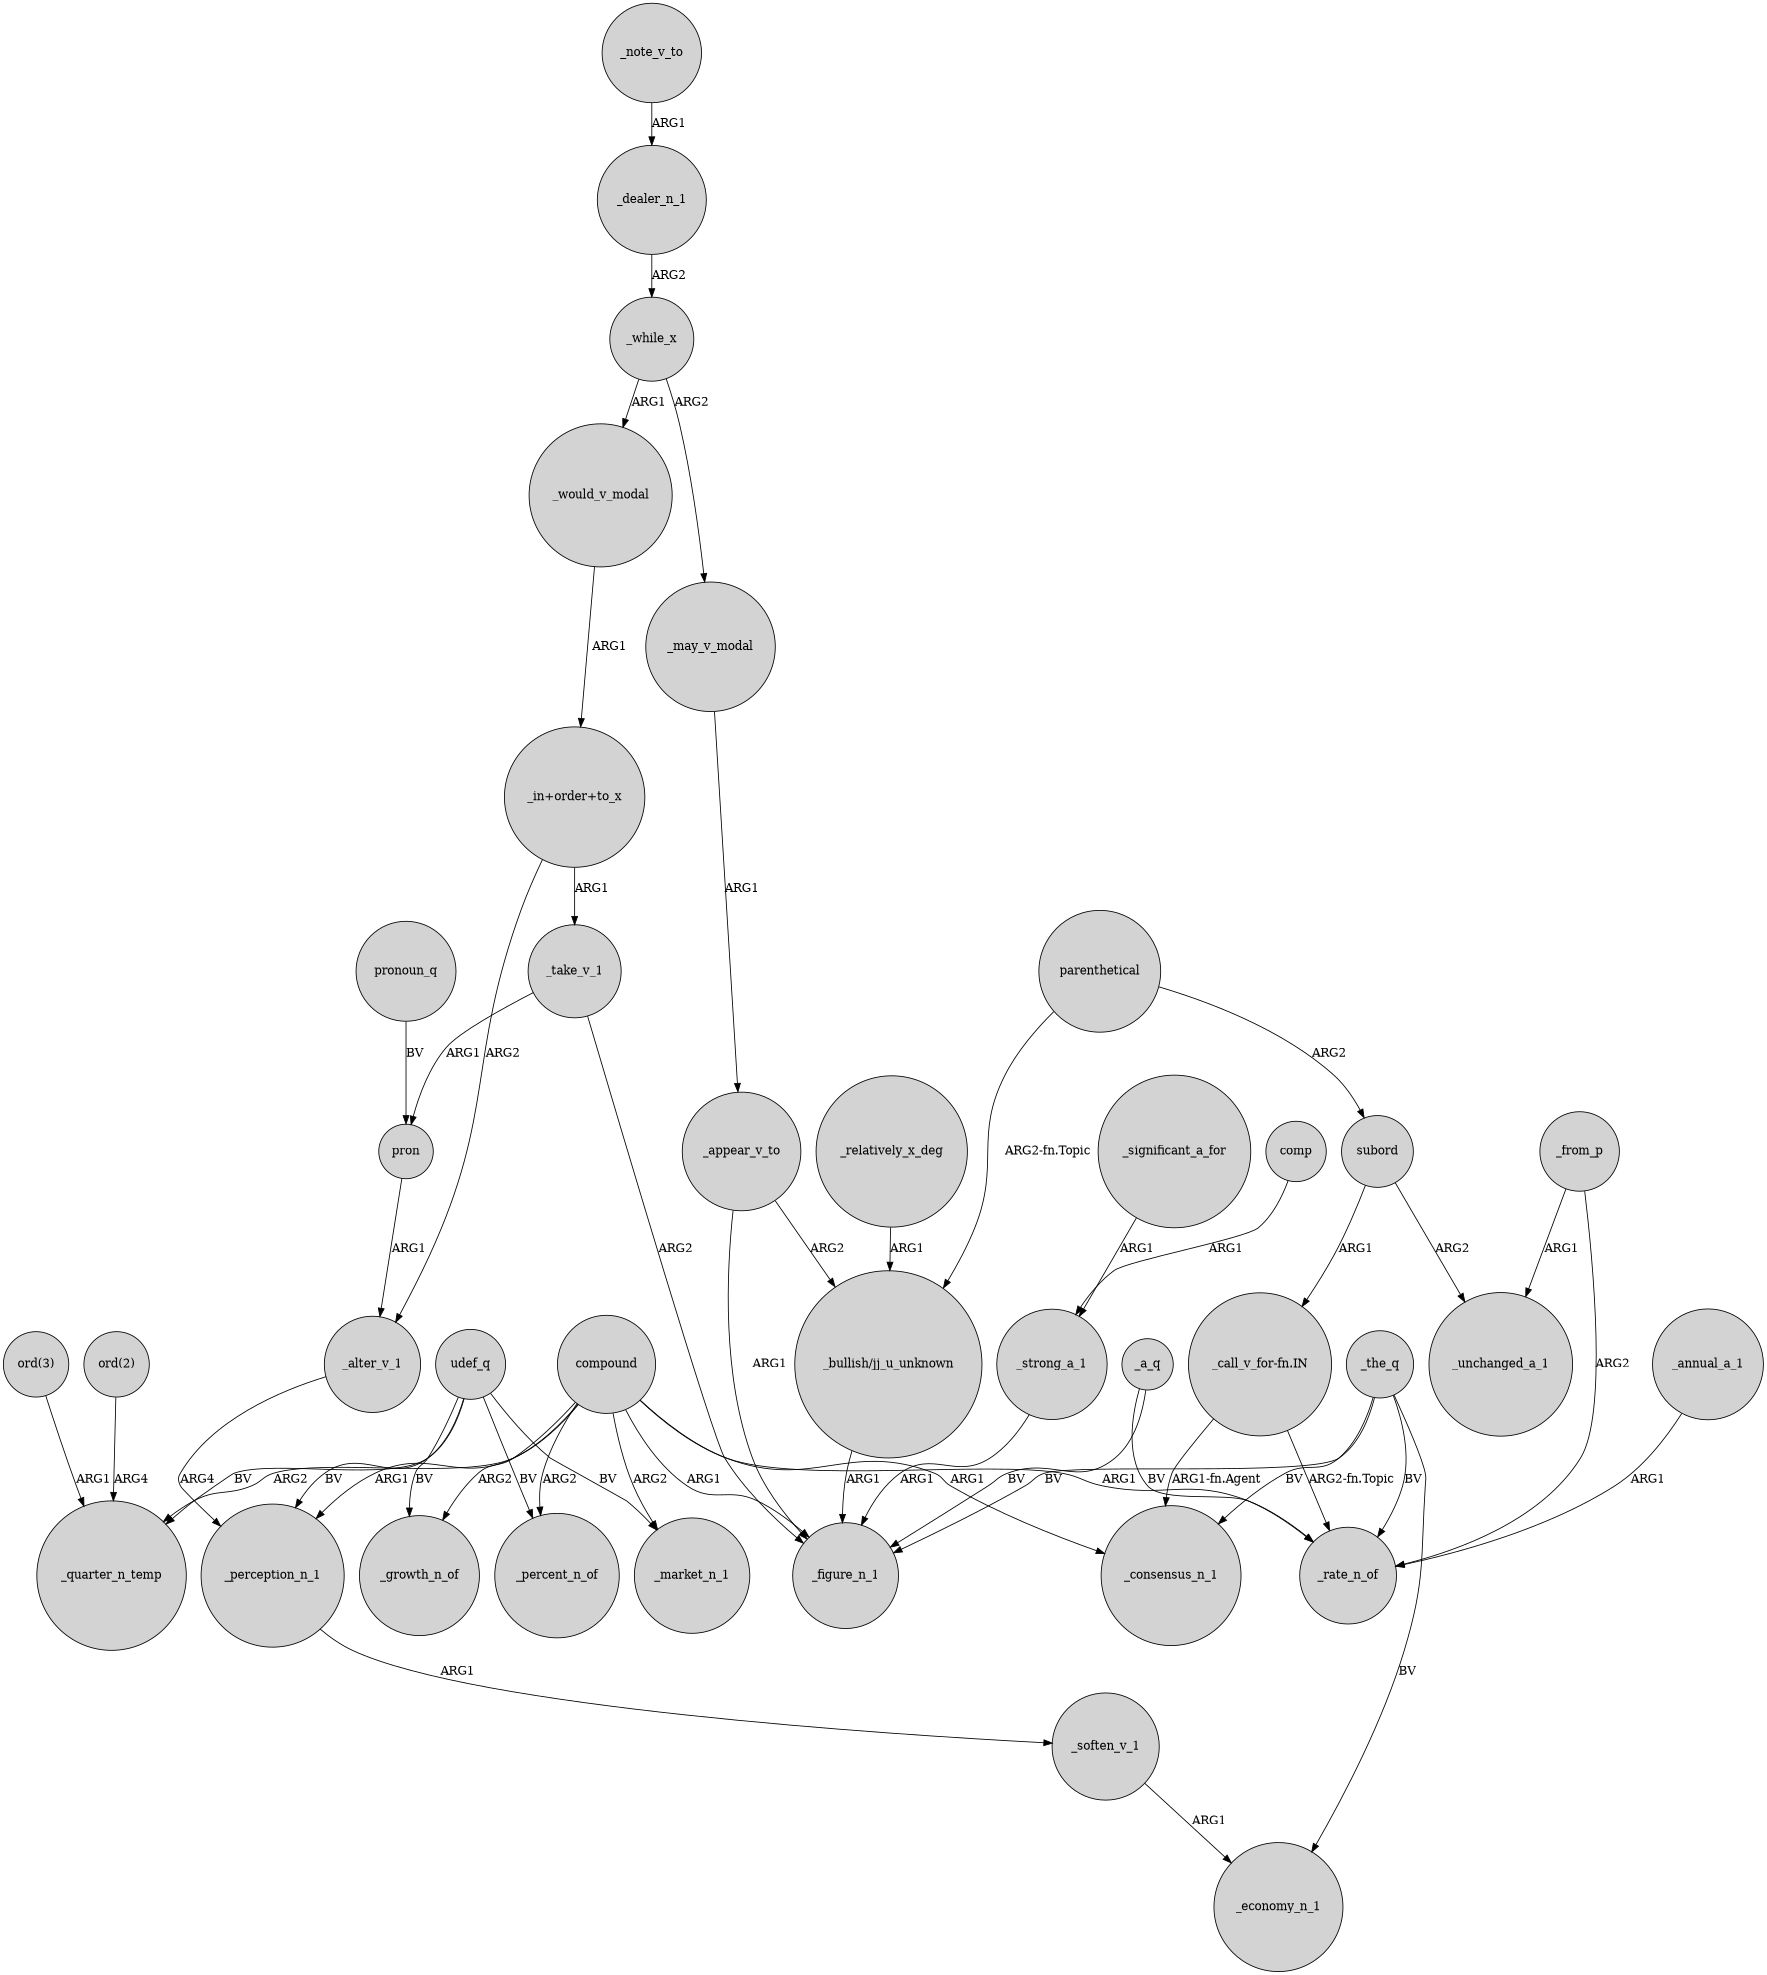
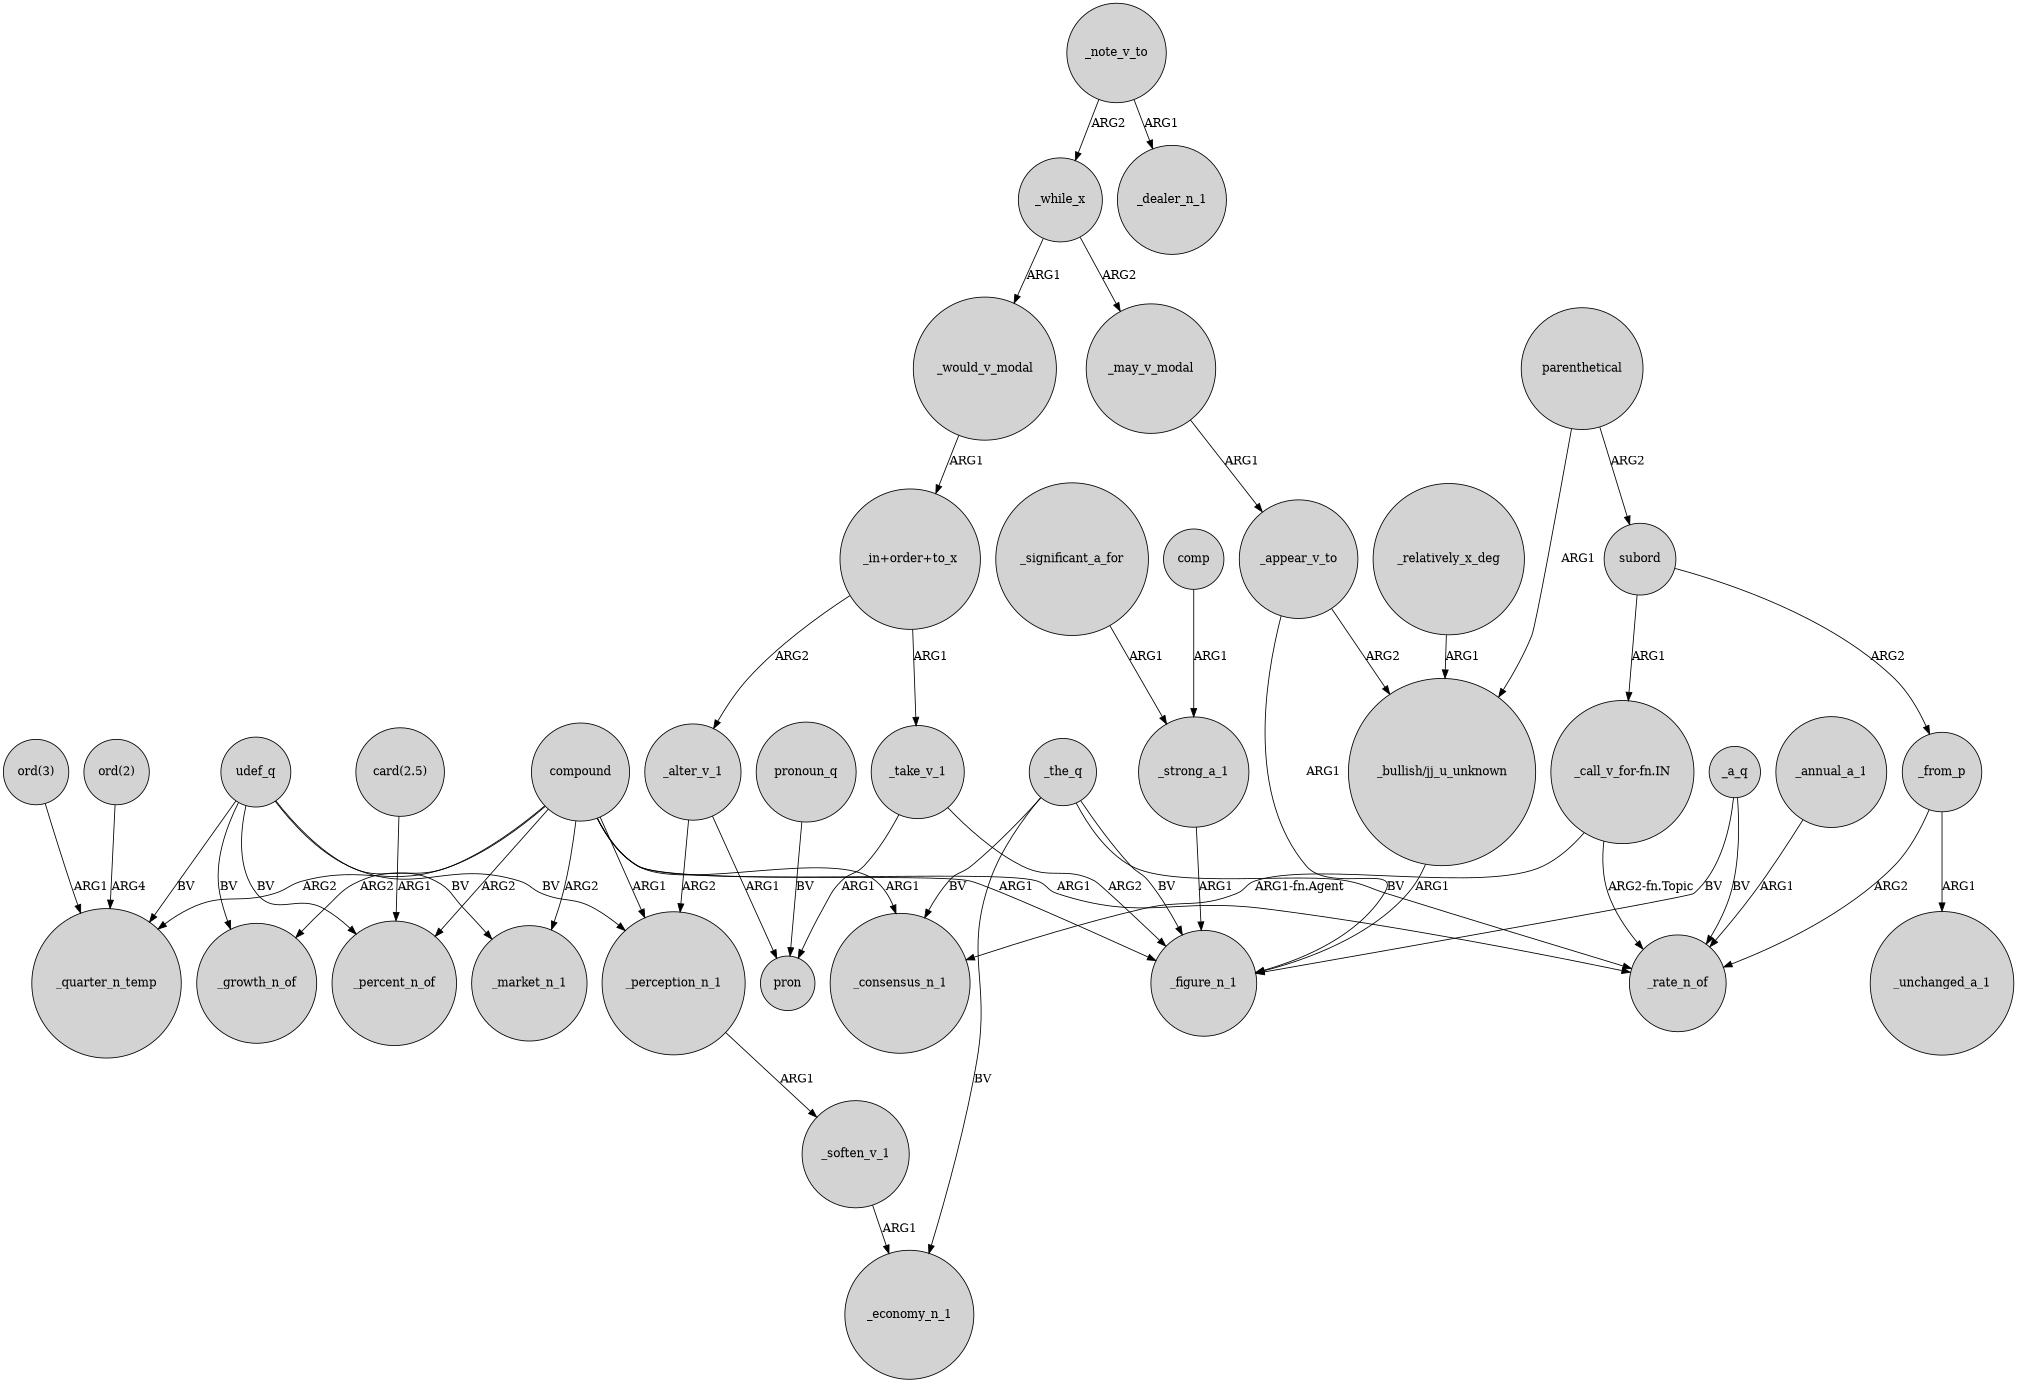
edge "_dealer_n_1" -> "_while_x": now "_note_v_to" -> "_while_x"
node "card(2.5)": added
edge "parenthetical" -> "_bullish/jj_u_unknown": label "ARG2-fn.Topic" -> "ARG1"
edge "subord" -> "_unchanged_a_1": now "subord" -> "_from_p"
edge "pron" -> "_alter_v_1": reversed
edge "_alter_v_1" -> "_perception_n_1": label "ARG4" -> "ARG2"
